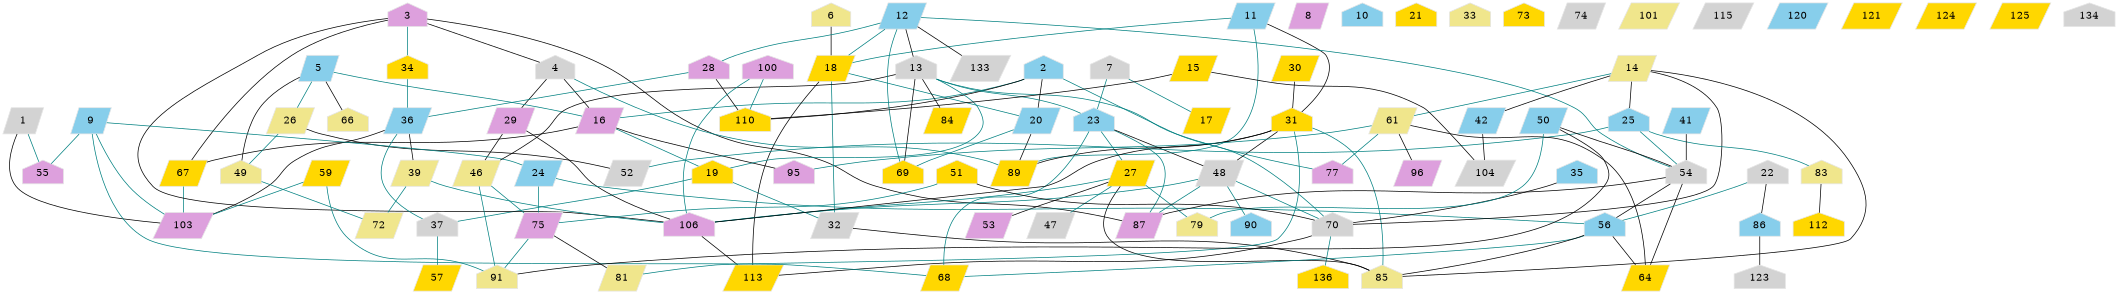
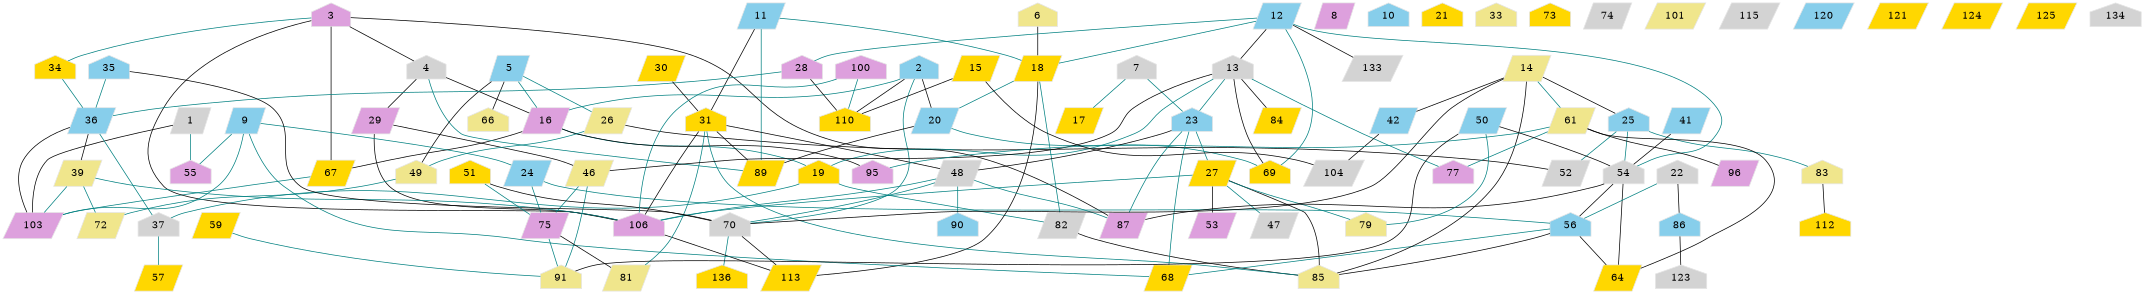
edge "35" -- "36": added
edge "59" -- "103": now "39" -- "103"
node "32": label "32" -> "82"
